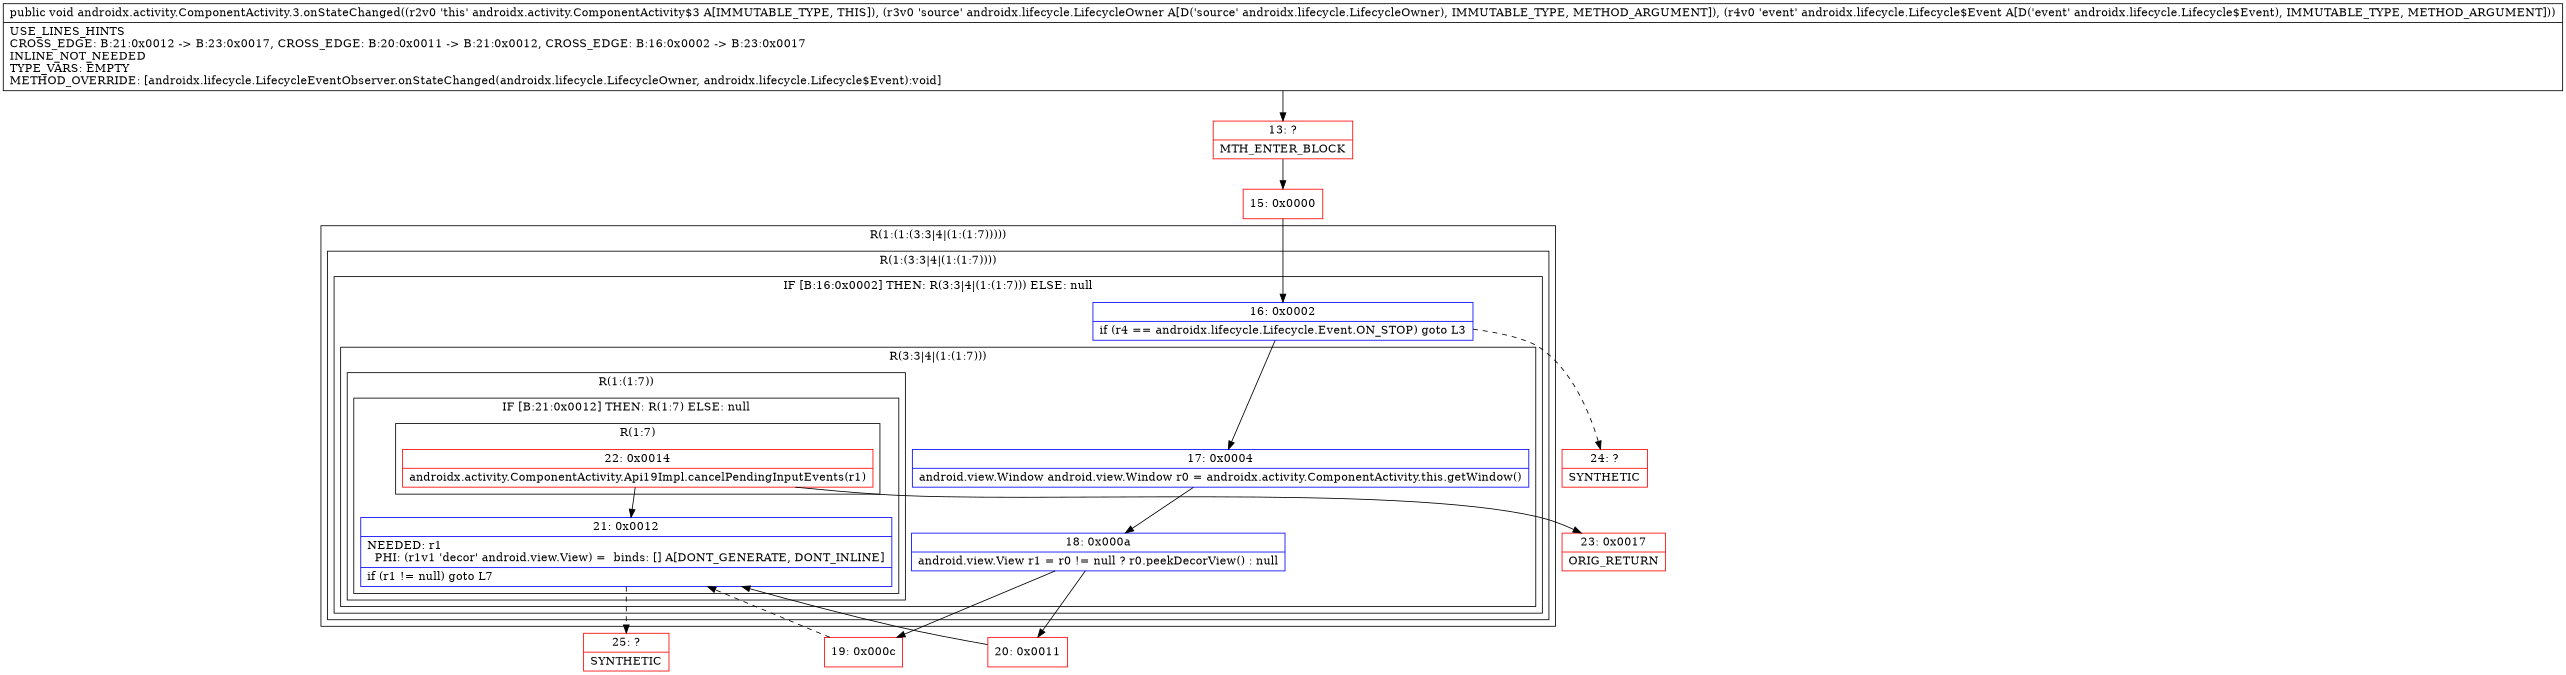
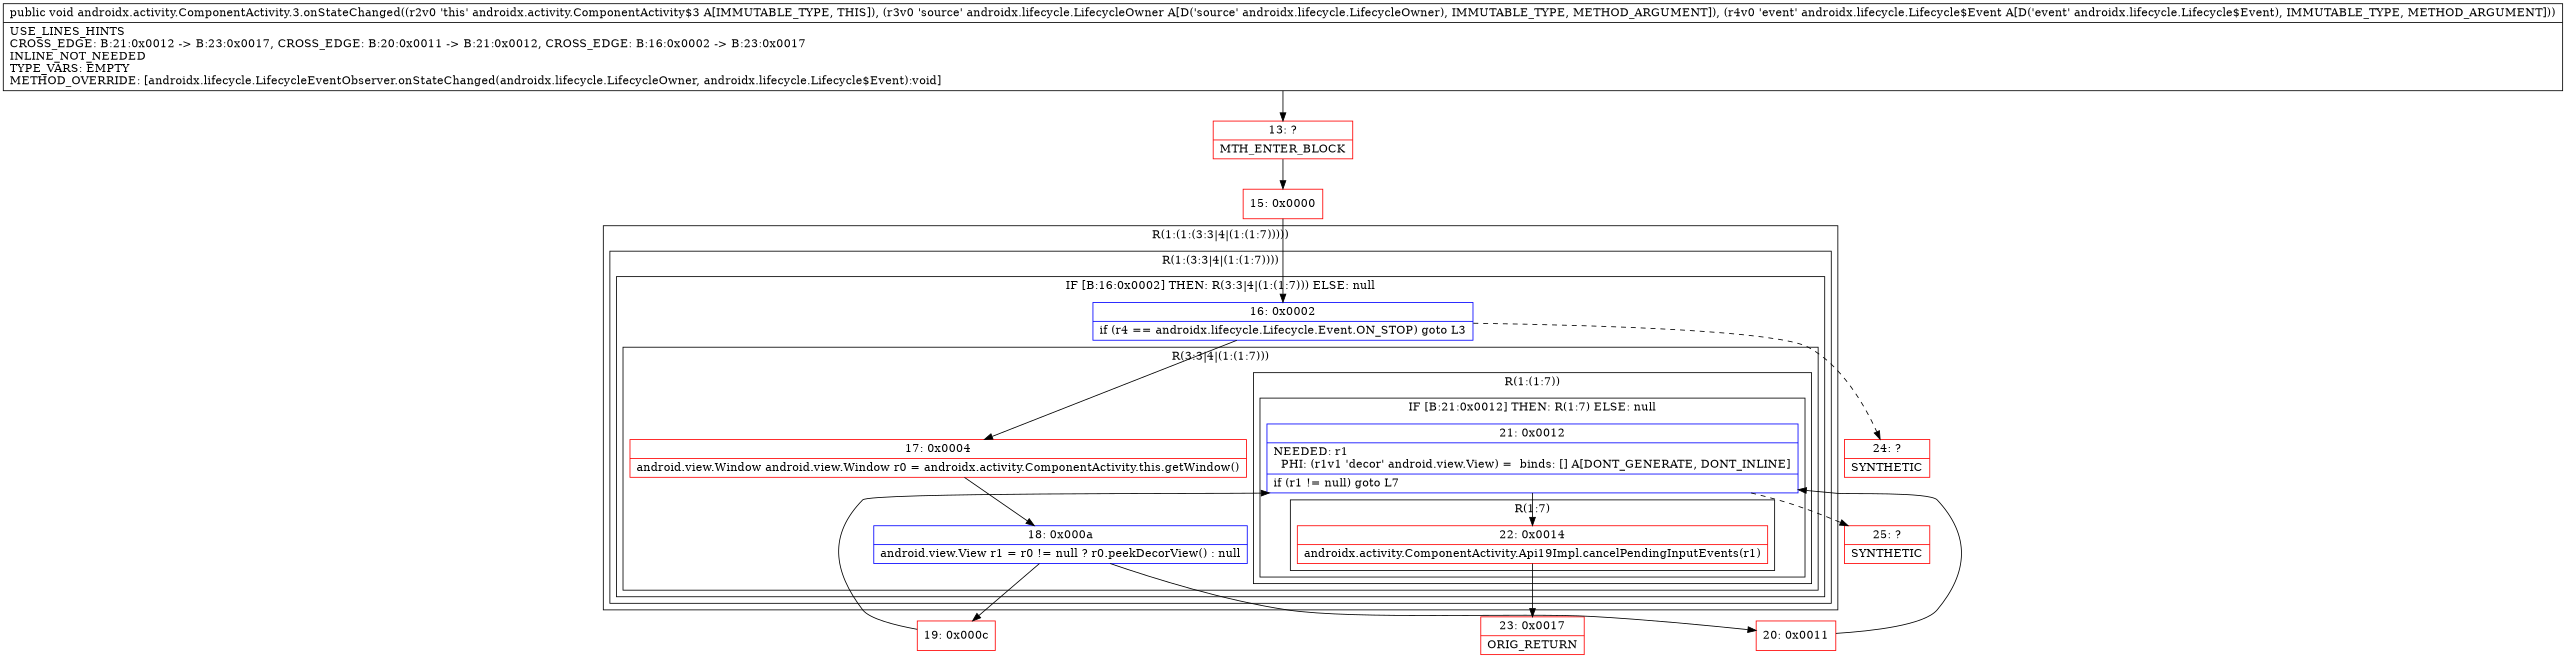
node "17: 0x0004": color blue -> red
edge "22: 0x0014" -> "21: 0x0012": reversed
edge "19: 0x000c" -> "21: 0x0012": style dashed -> solid
